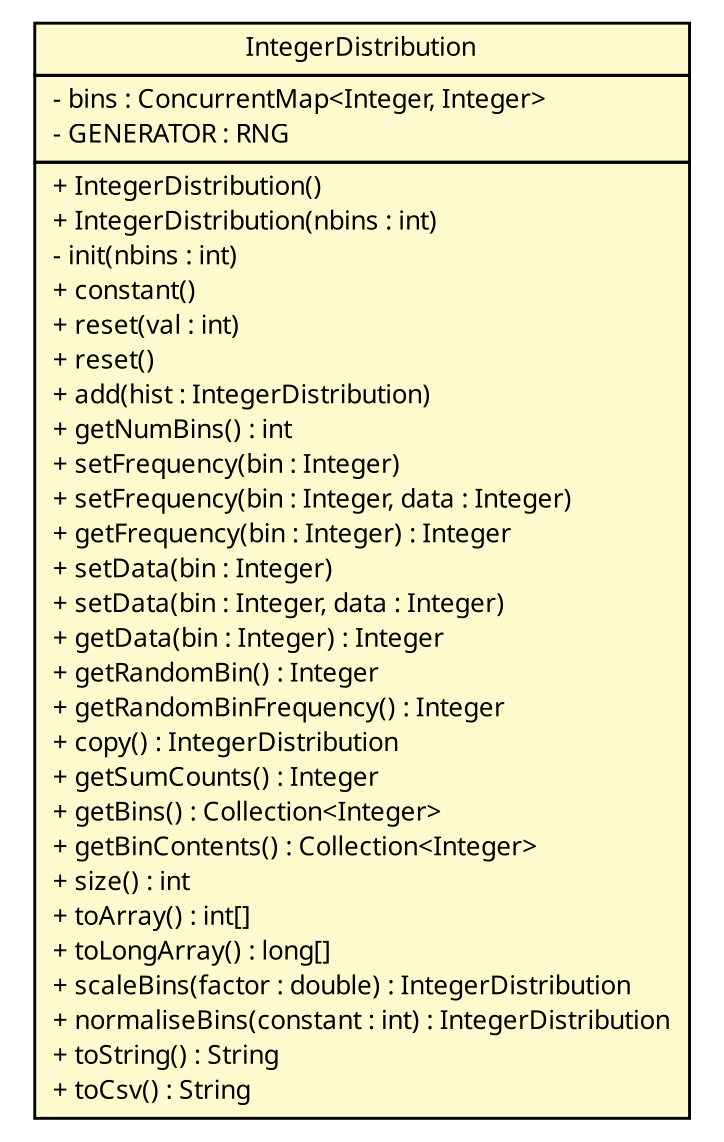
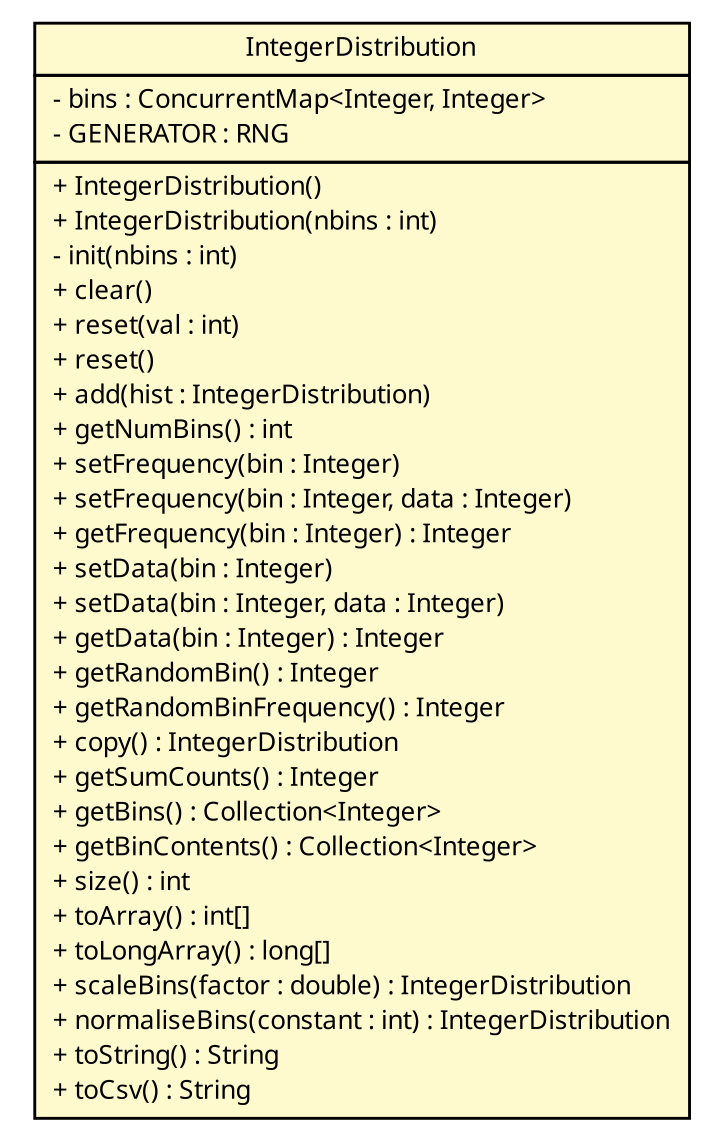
node "IntegerDistribution": text "+ constant()" -> "+ clear()"
